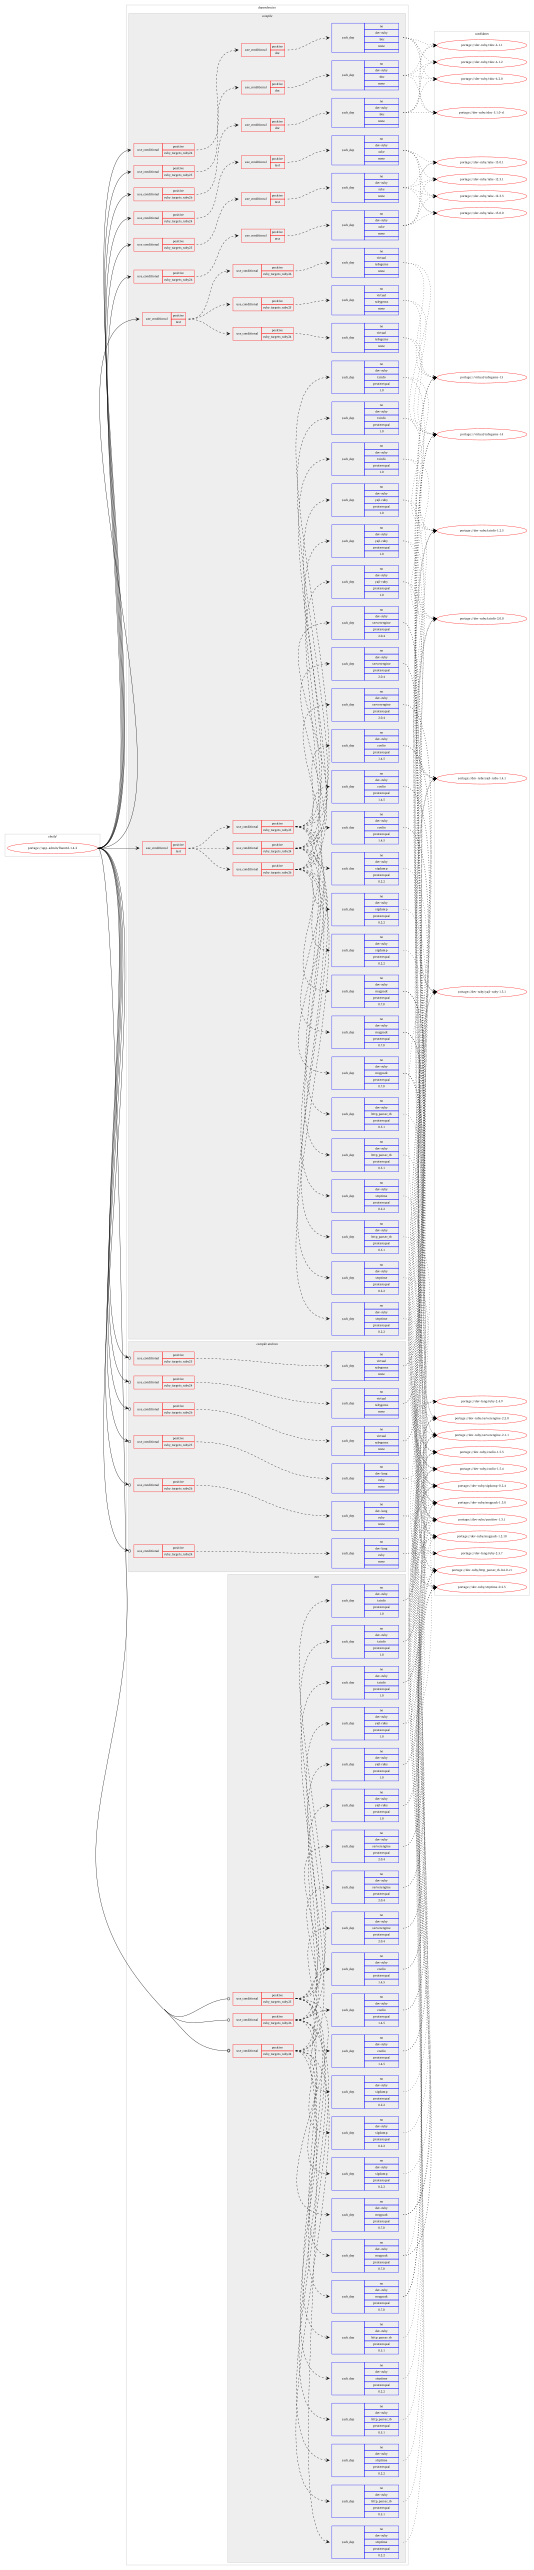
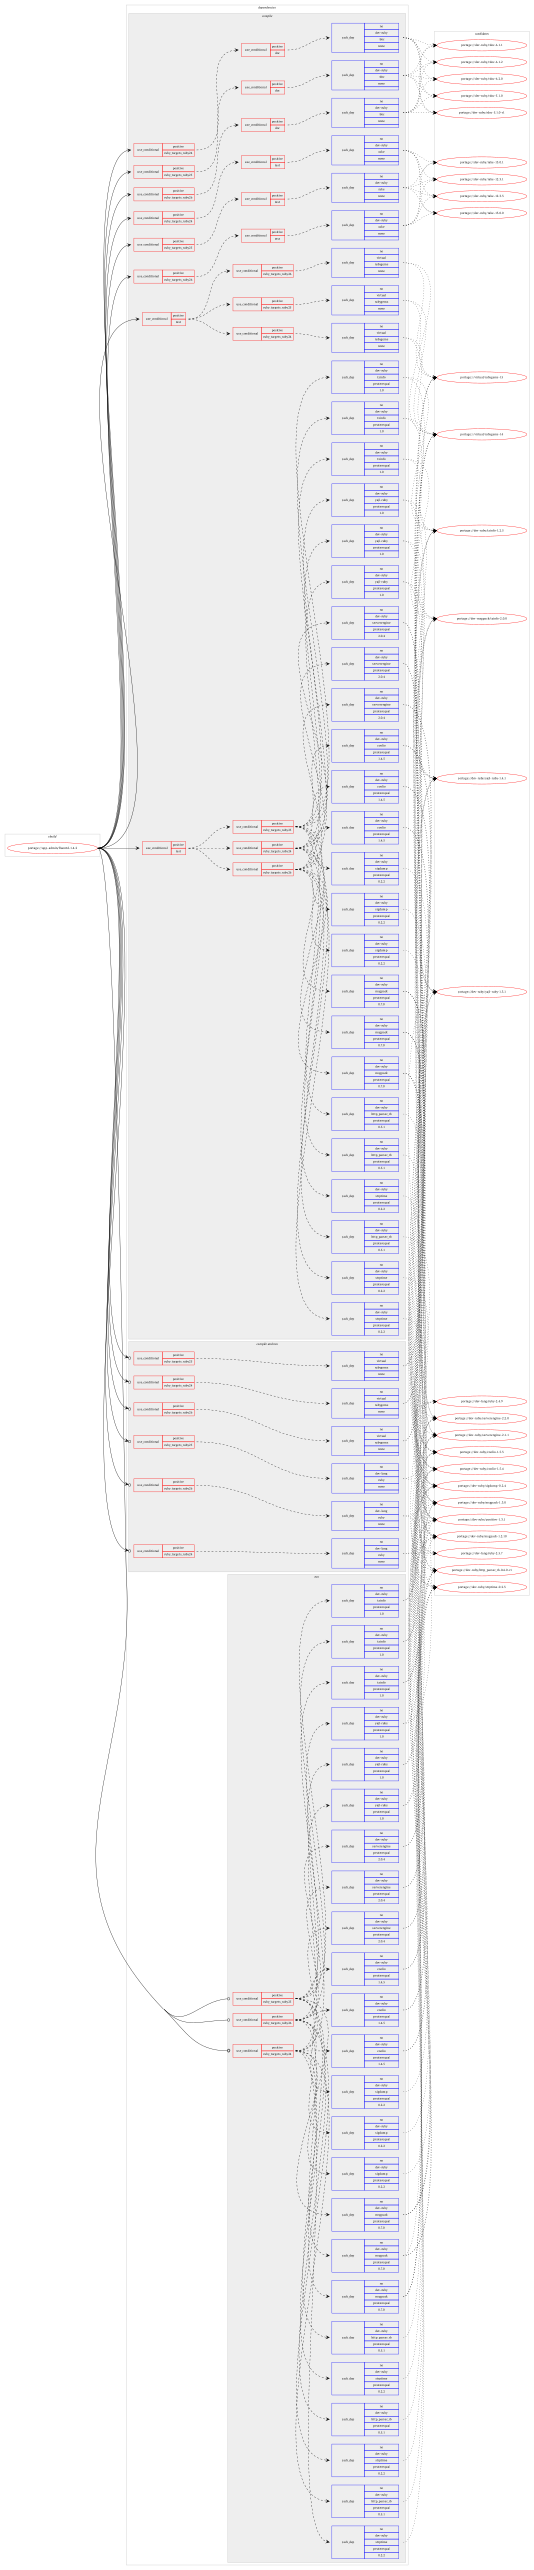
node "portage://dev-ruby/rdoc-5.1.0": added
node "portage://dev-ruby/tzinfo-2.0.0": label "portage://dev-ruby/tzinfo-2.0.0" -> "portage://dev-msgpack/tzinfo-2.0.0"
